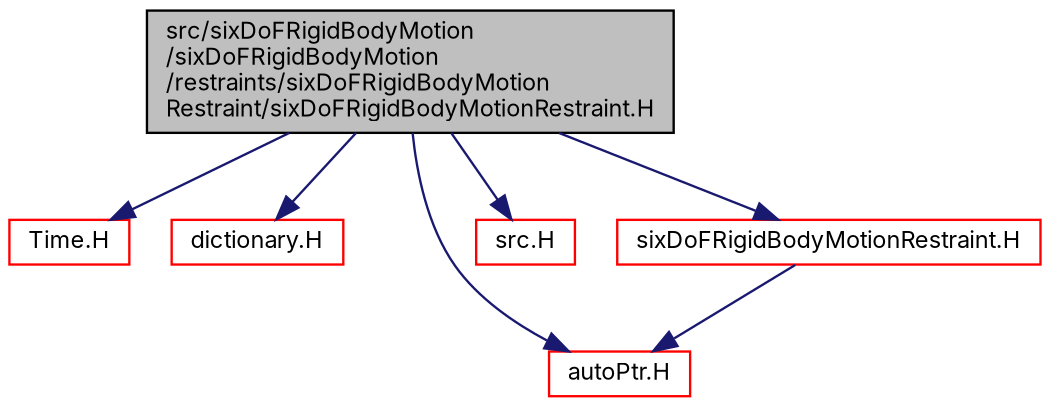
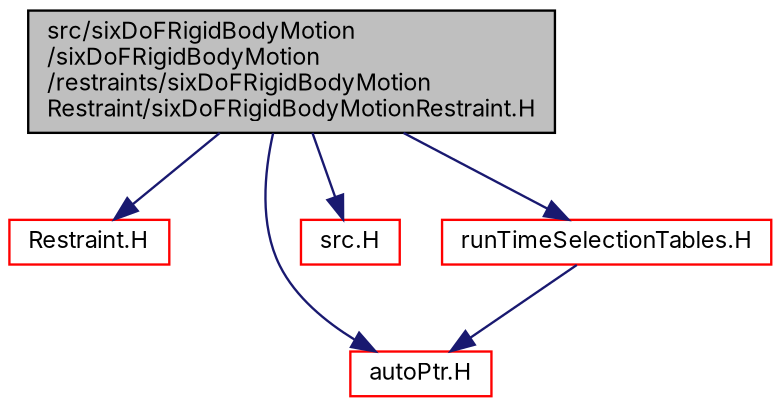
node "Time.H": label "Time.H" -> "Restraint.H"
node "dictionary.H": removed
node "sixDoFRigidBodyMotionRestraint.H": label "sixDoFRigidBodyMotionRestraint.H" -> "runTimeSelectionTables.H"
